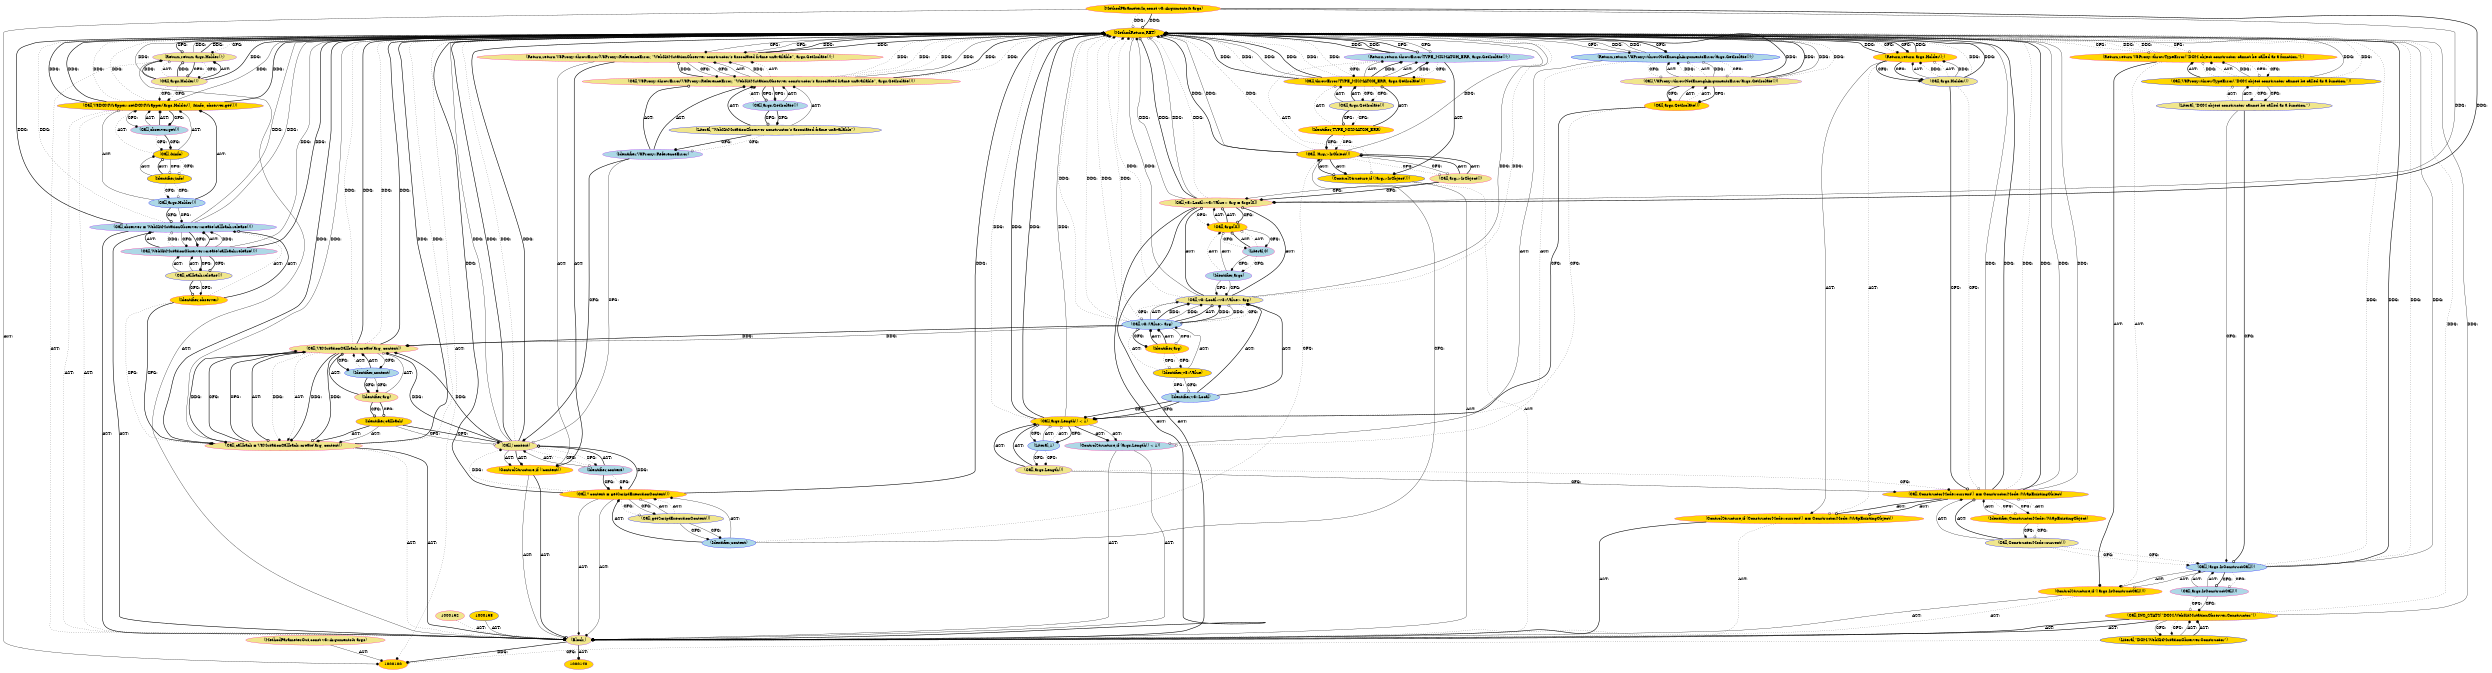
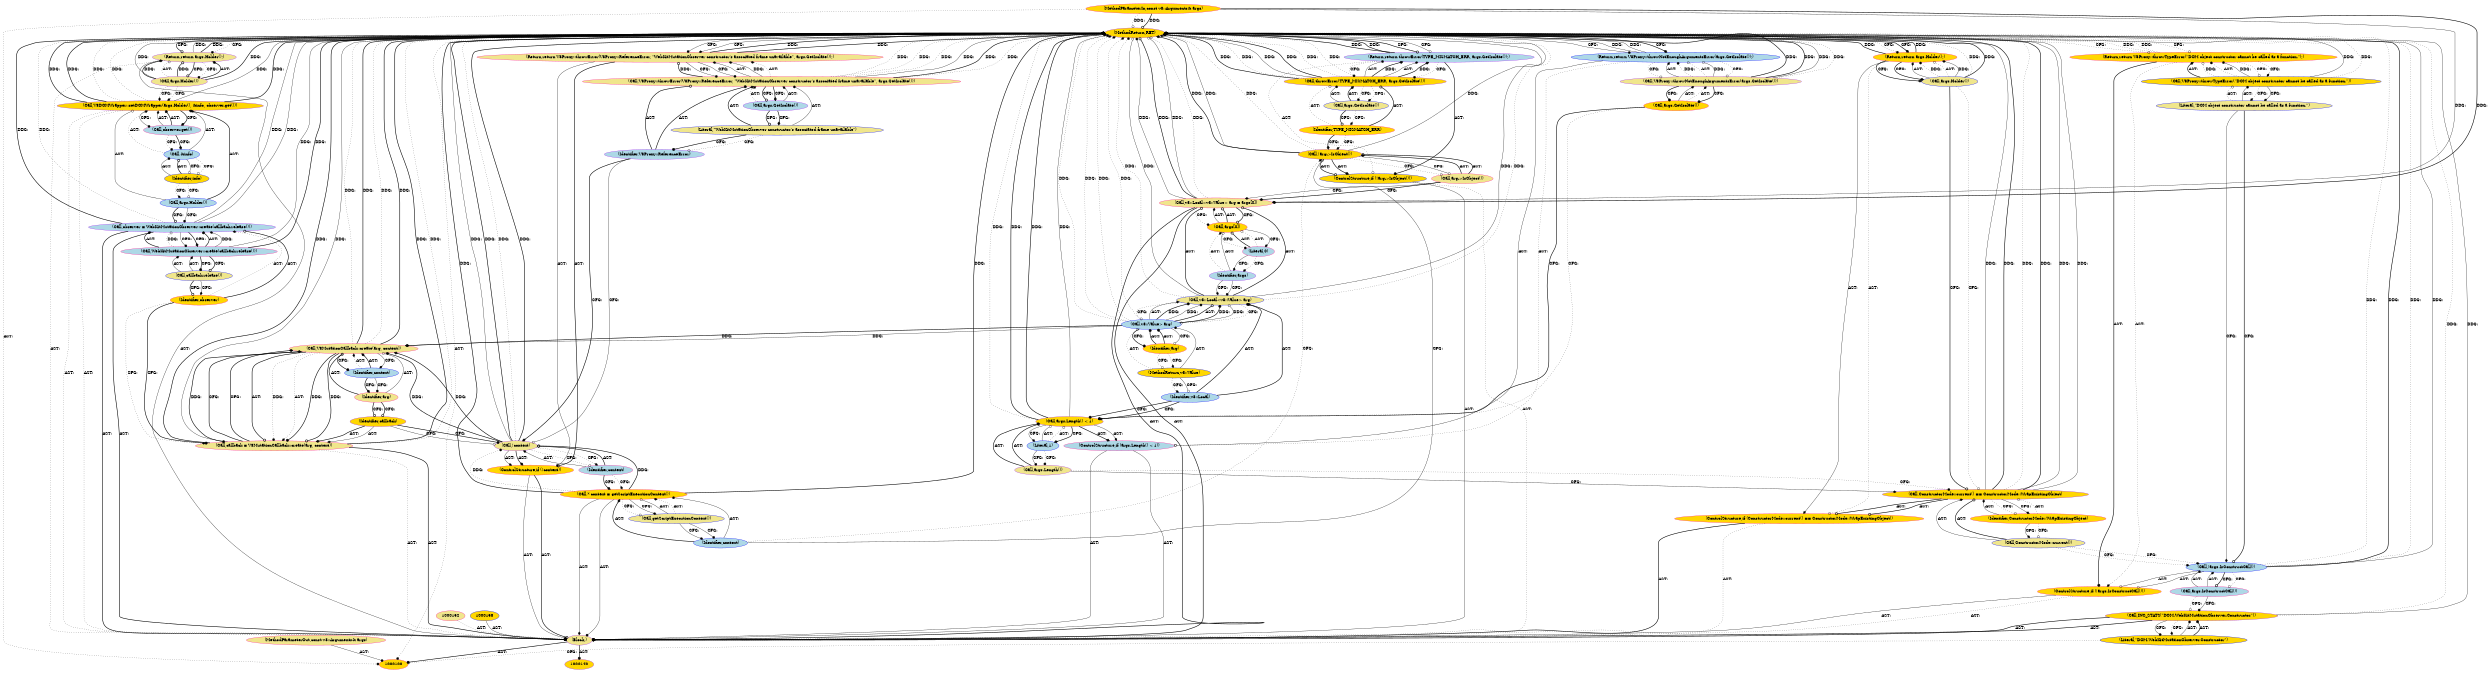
edge "(MethodParameterIn,const v8::Arguments& args)" -> "1000100": style solid -> dotted
node "(Call,&info)": fillcolor gold -> lightblue
node "(Identifier,v8::Value)": label "(Identifier,v8::Value)" -> "(MethodReturn,v8::Value)"
edge "(Block,)" -> "1000100": label "DDG: " -> "AST: "
